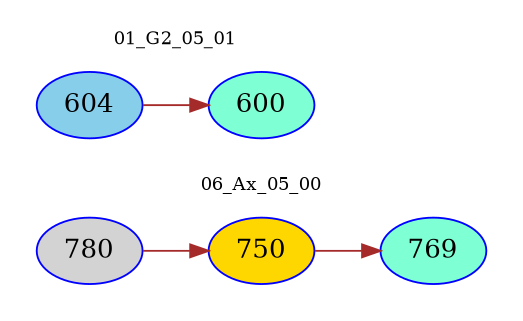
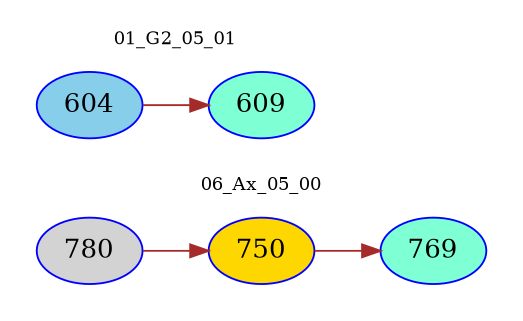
node "600": label "600" -> "609"
